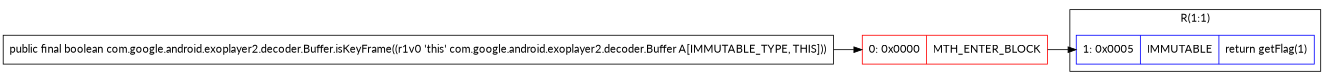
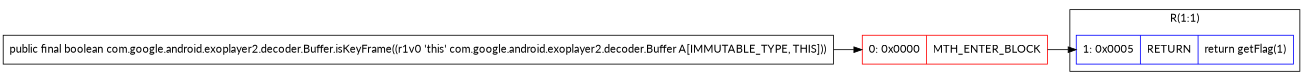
node "1: 0x0005": text "IMMUTABLE" -> "RETURN"
